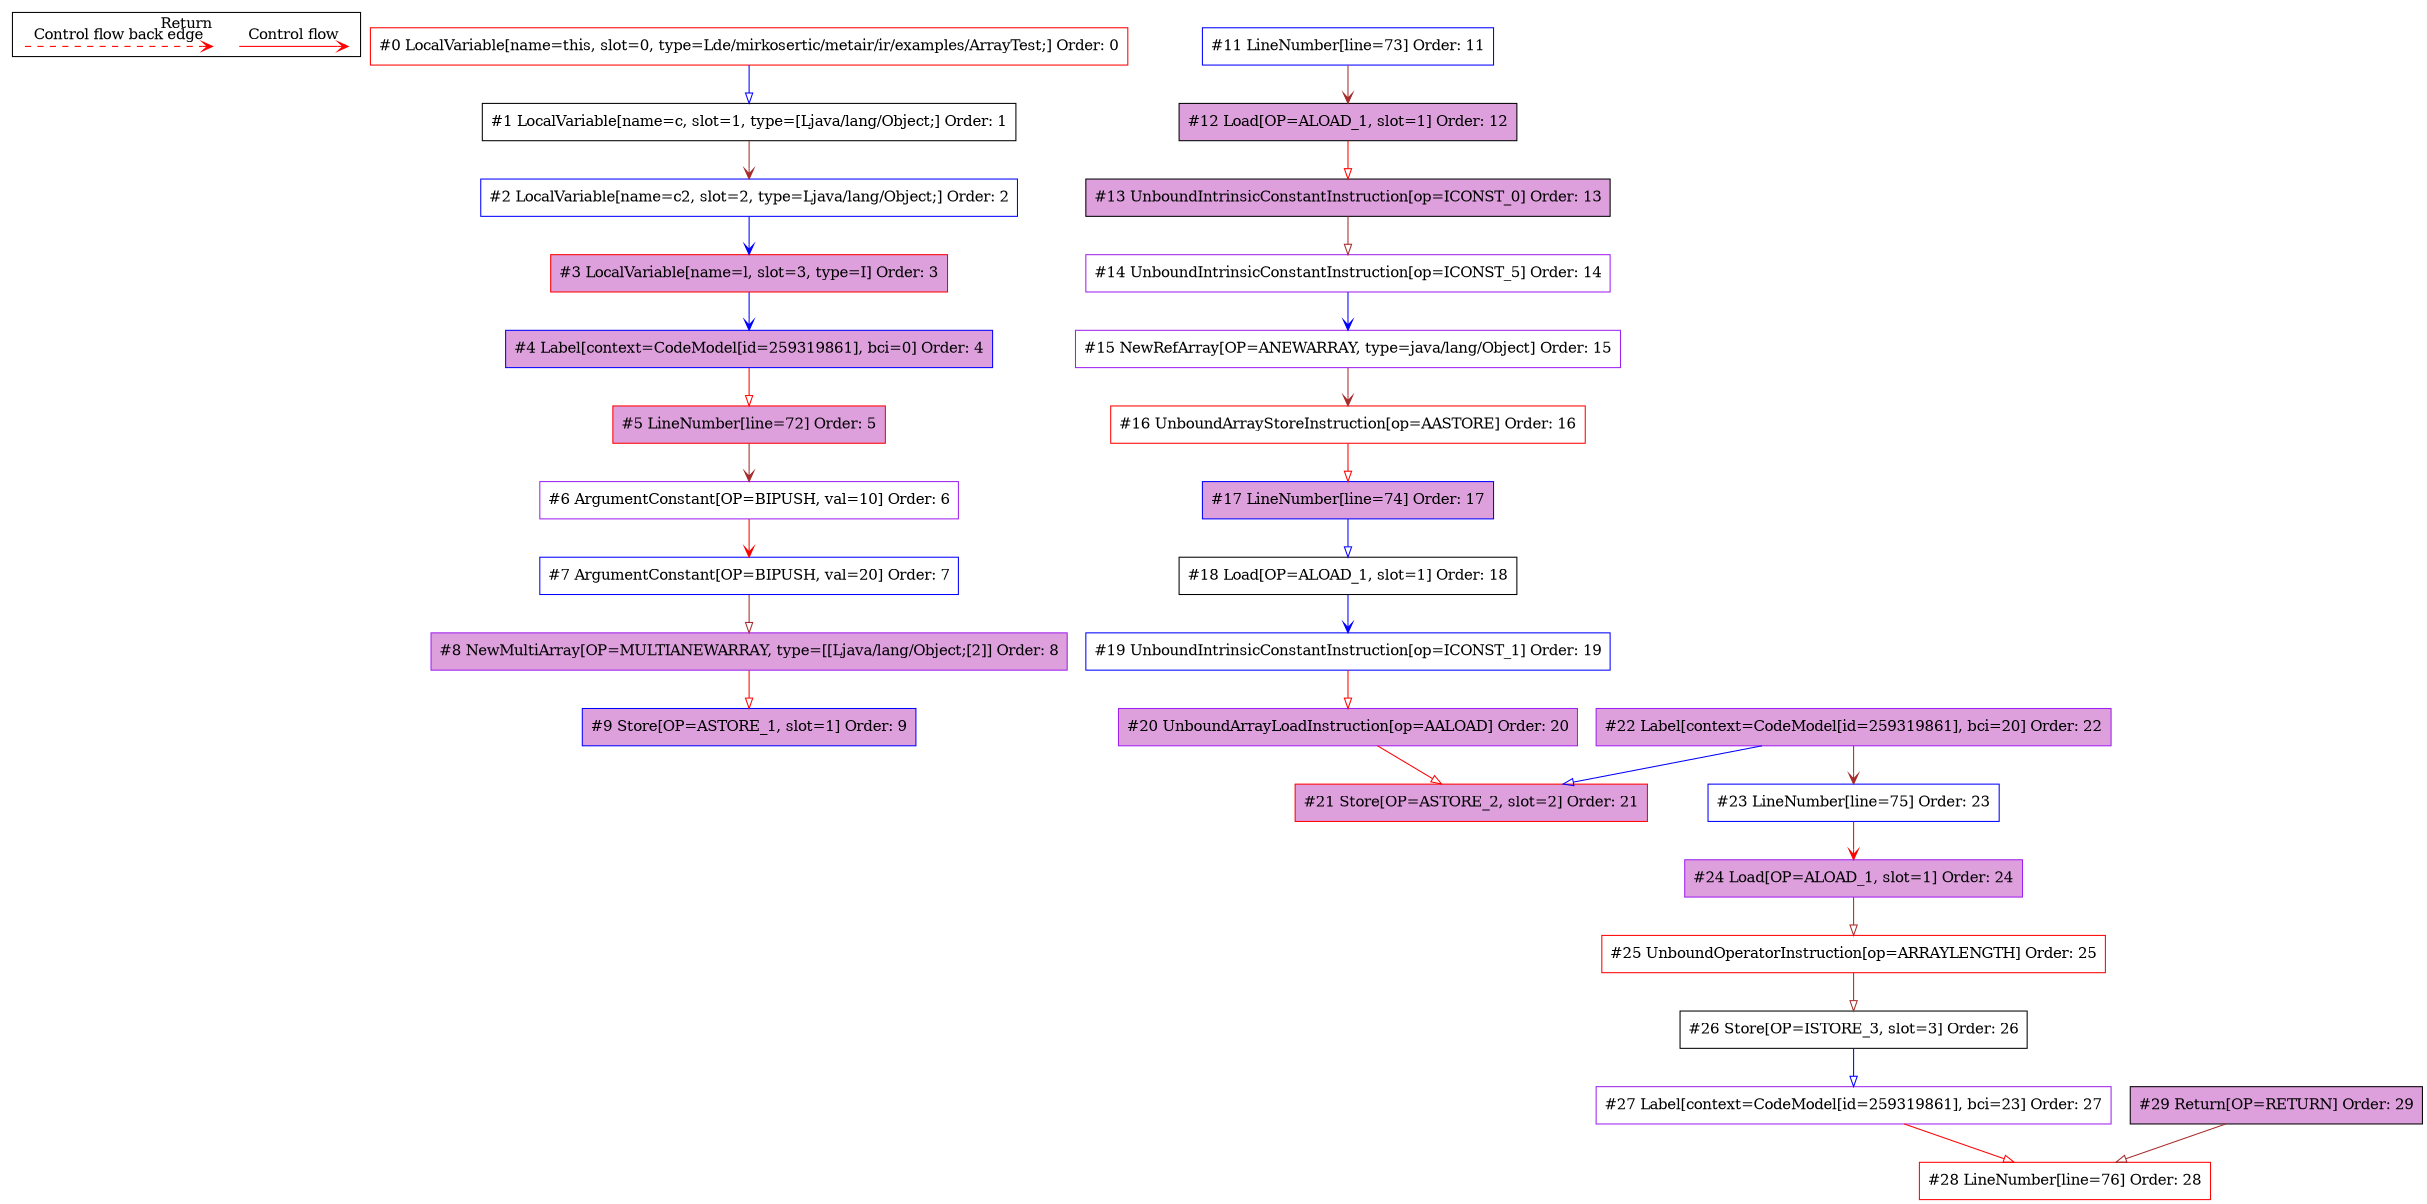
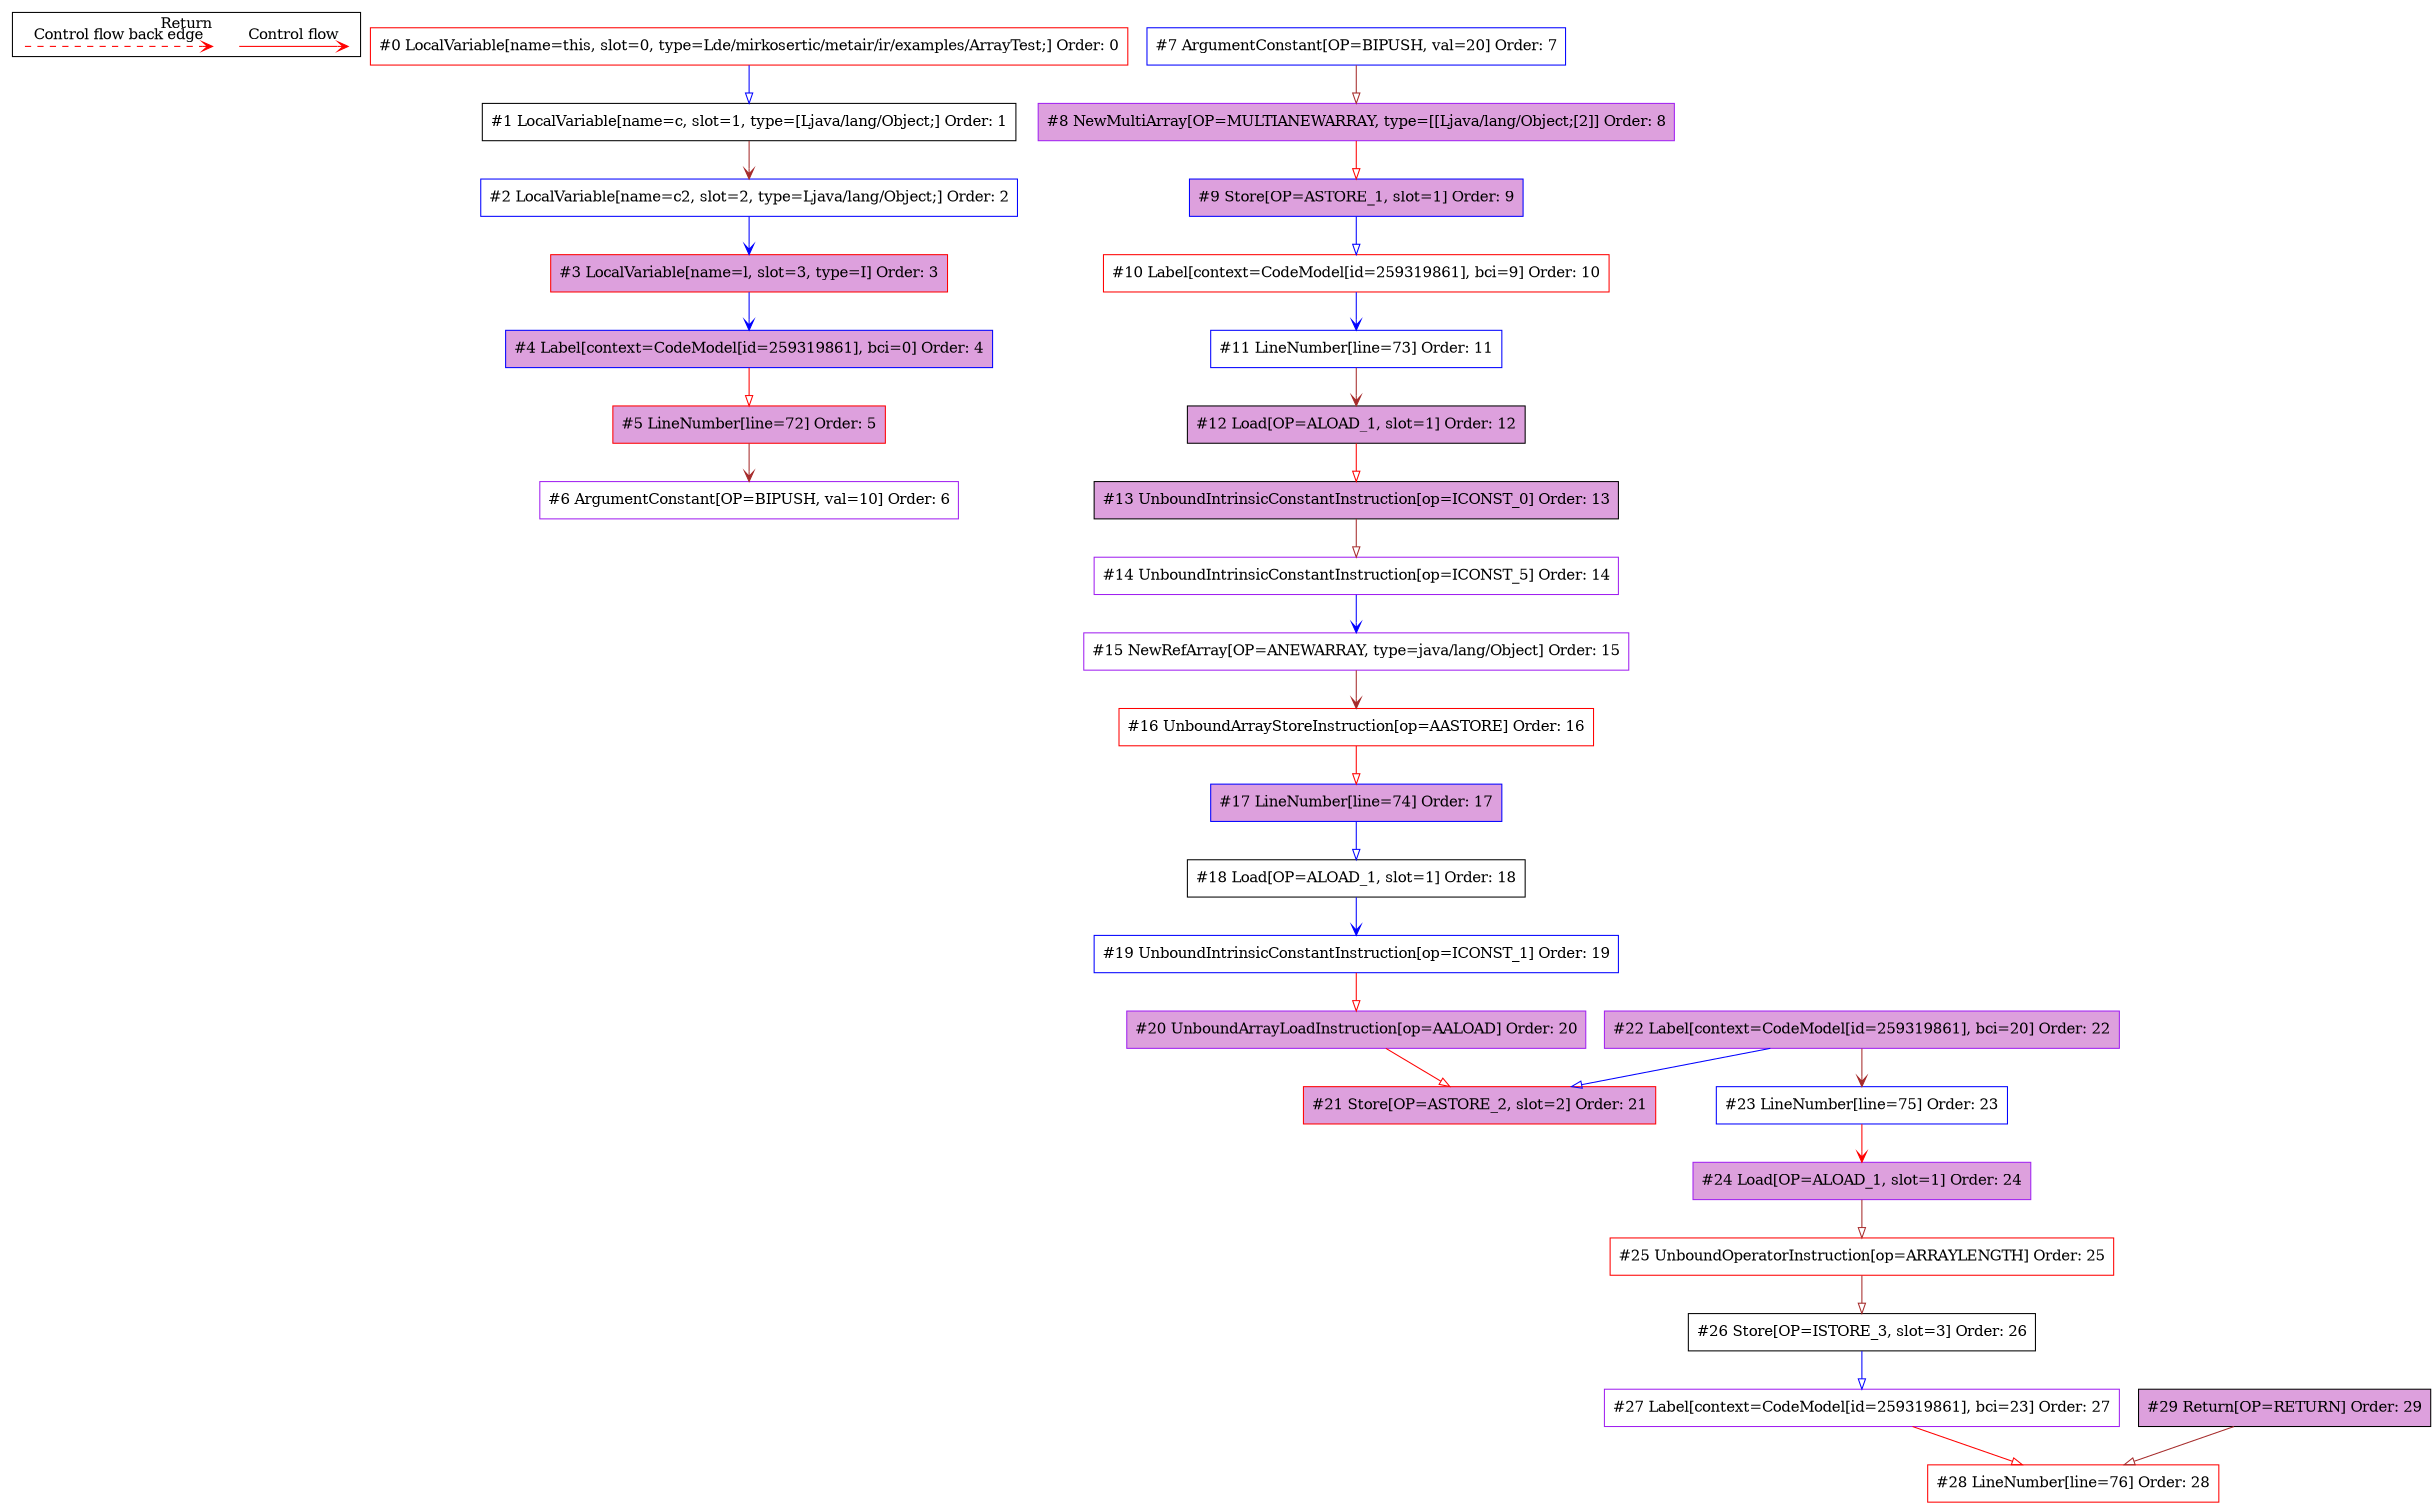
node "#10 Label[context=CodeModel[id=259319861], bci=9] Order: 10": added
edge "#6 ArgumentConstant[OP=BIPUSH, val=10] Order: 6" -> "#7 ArgumentConstant[OP=BIPUSH, val=20] Order: 7": removed
